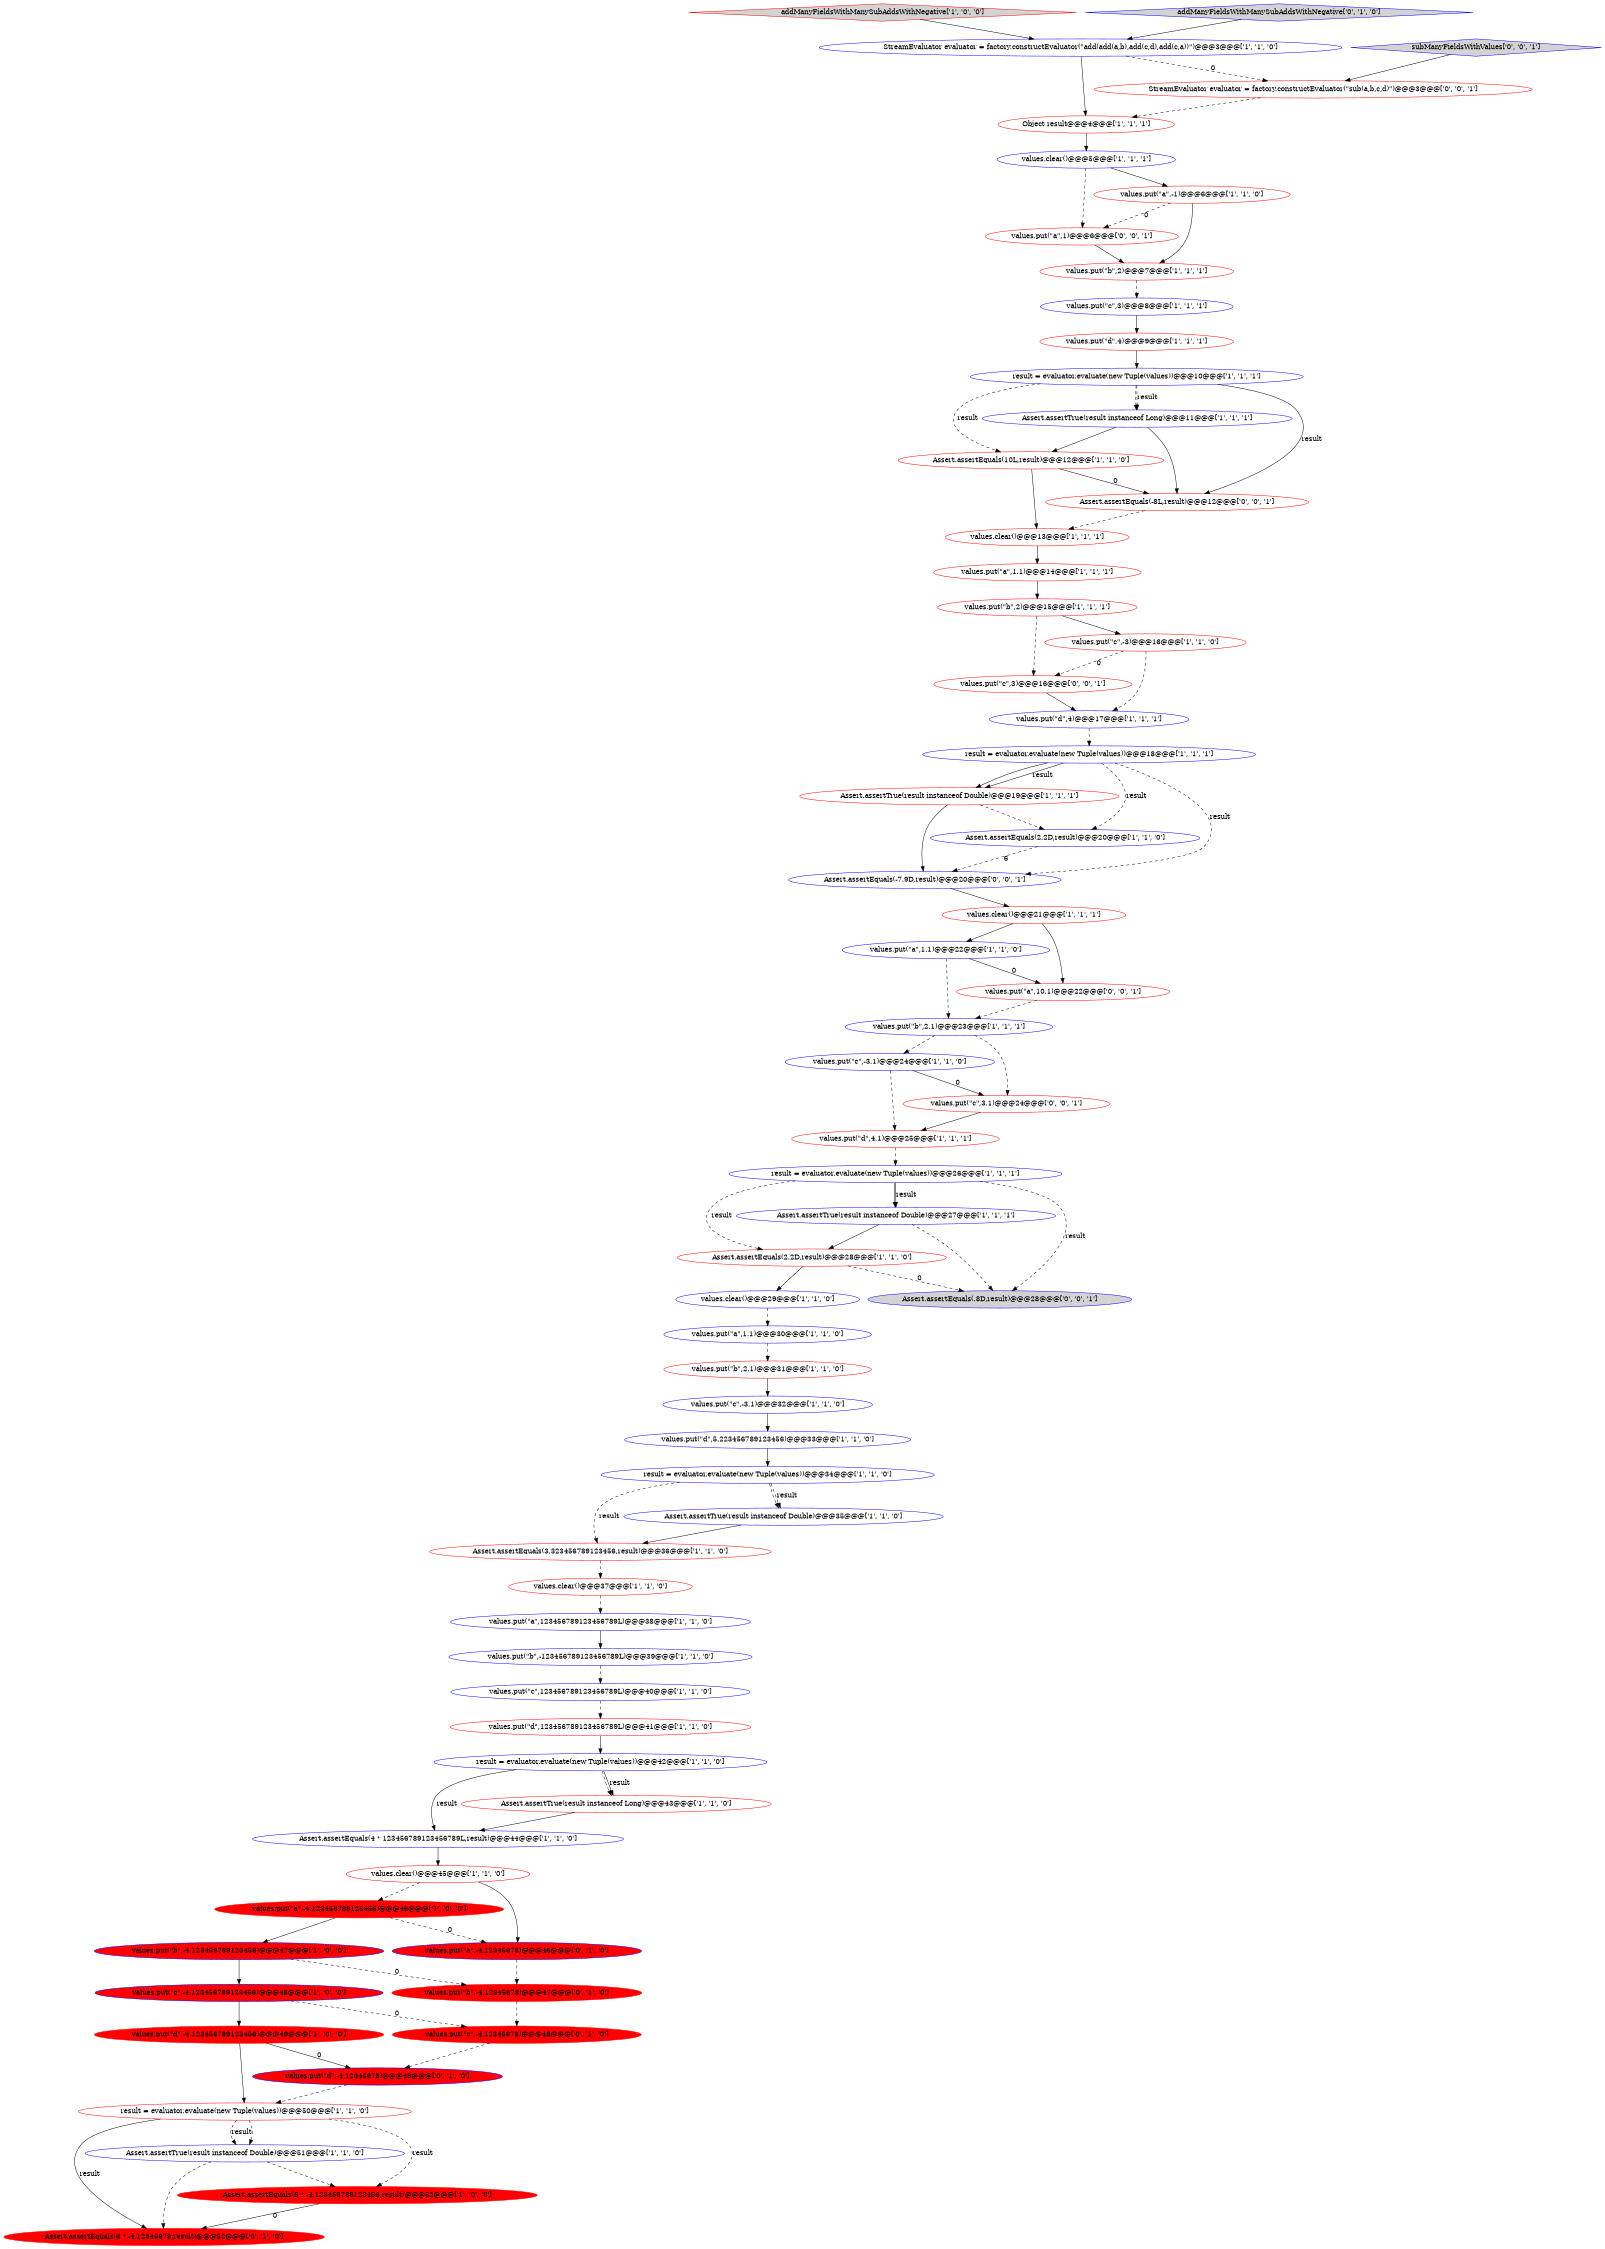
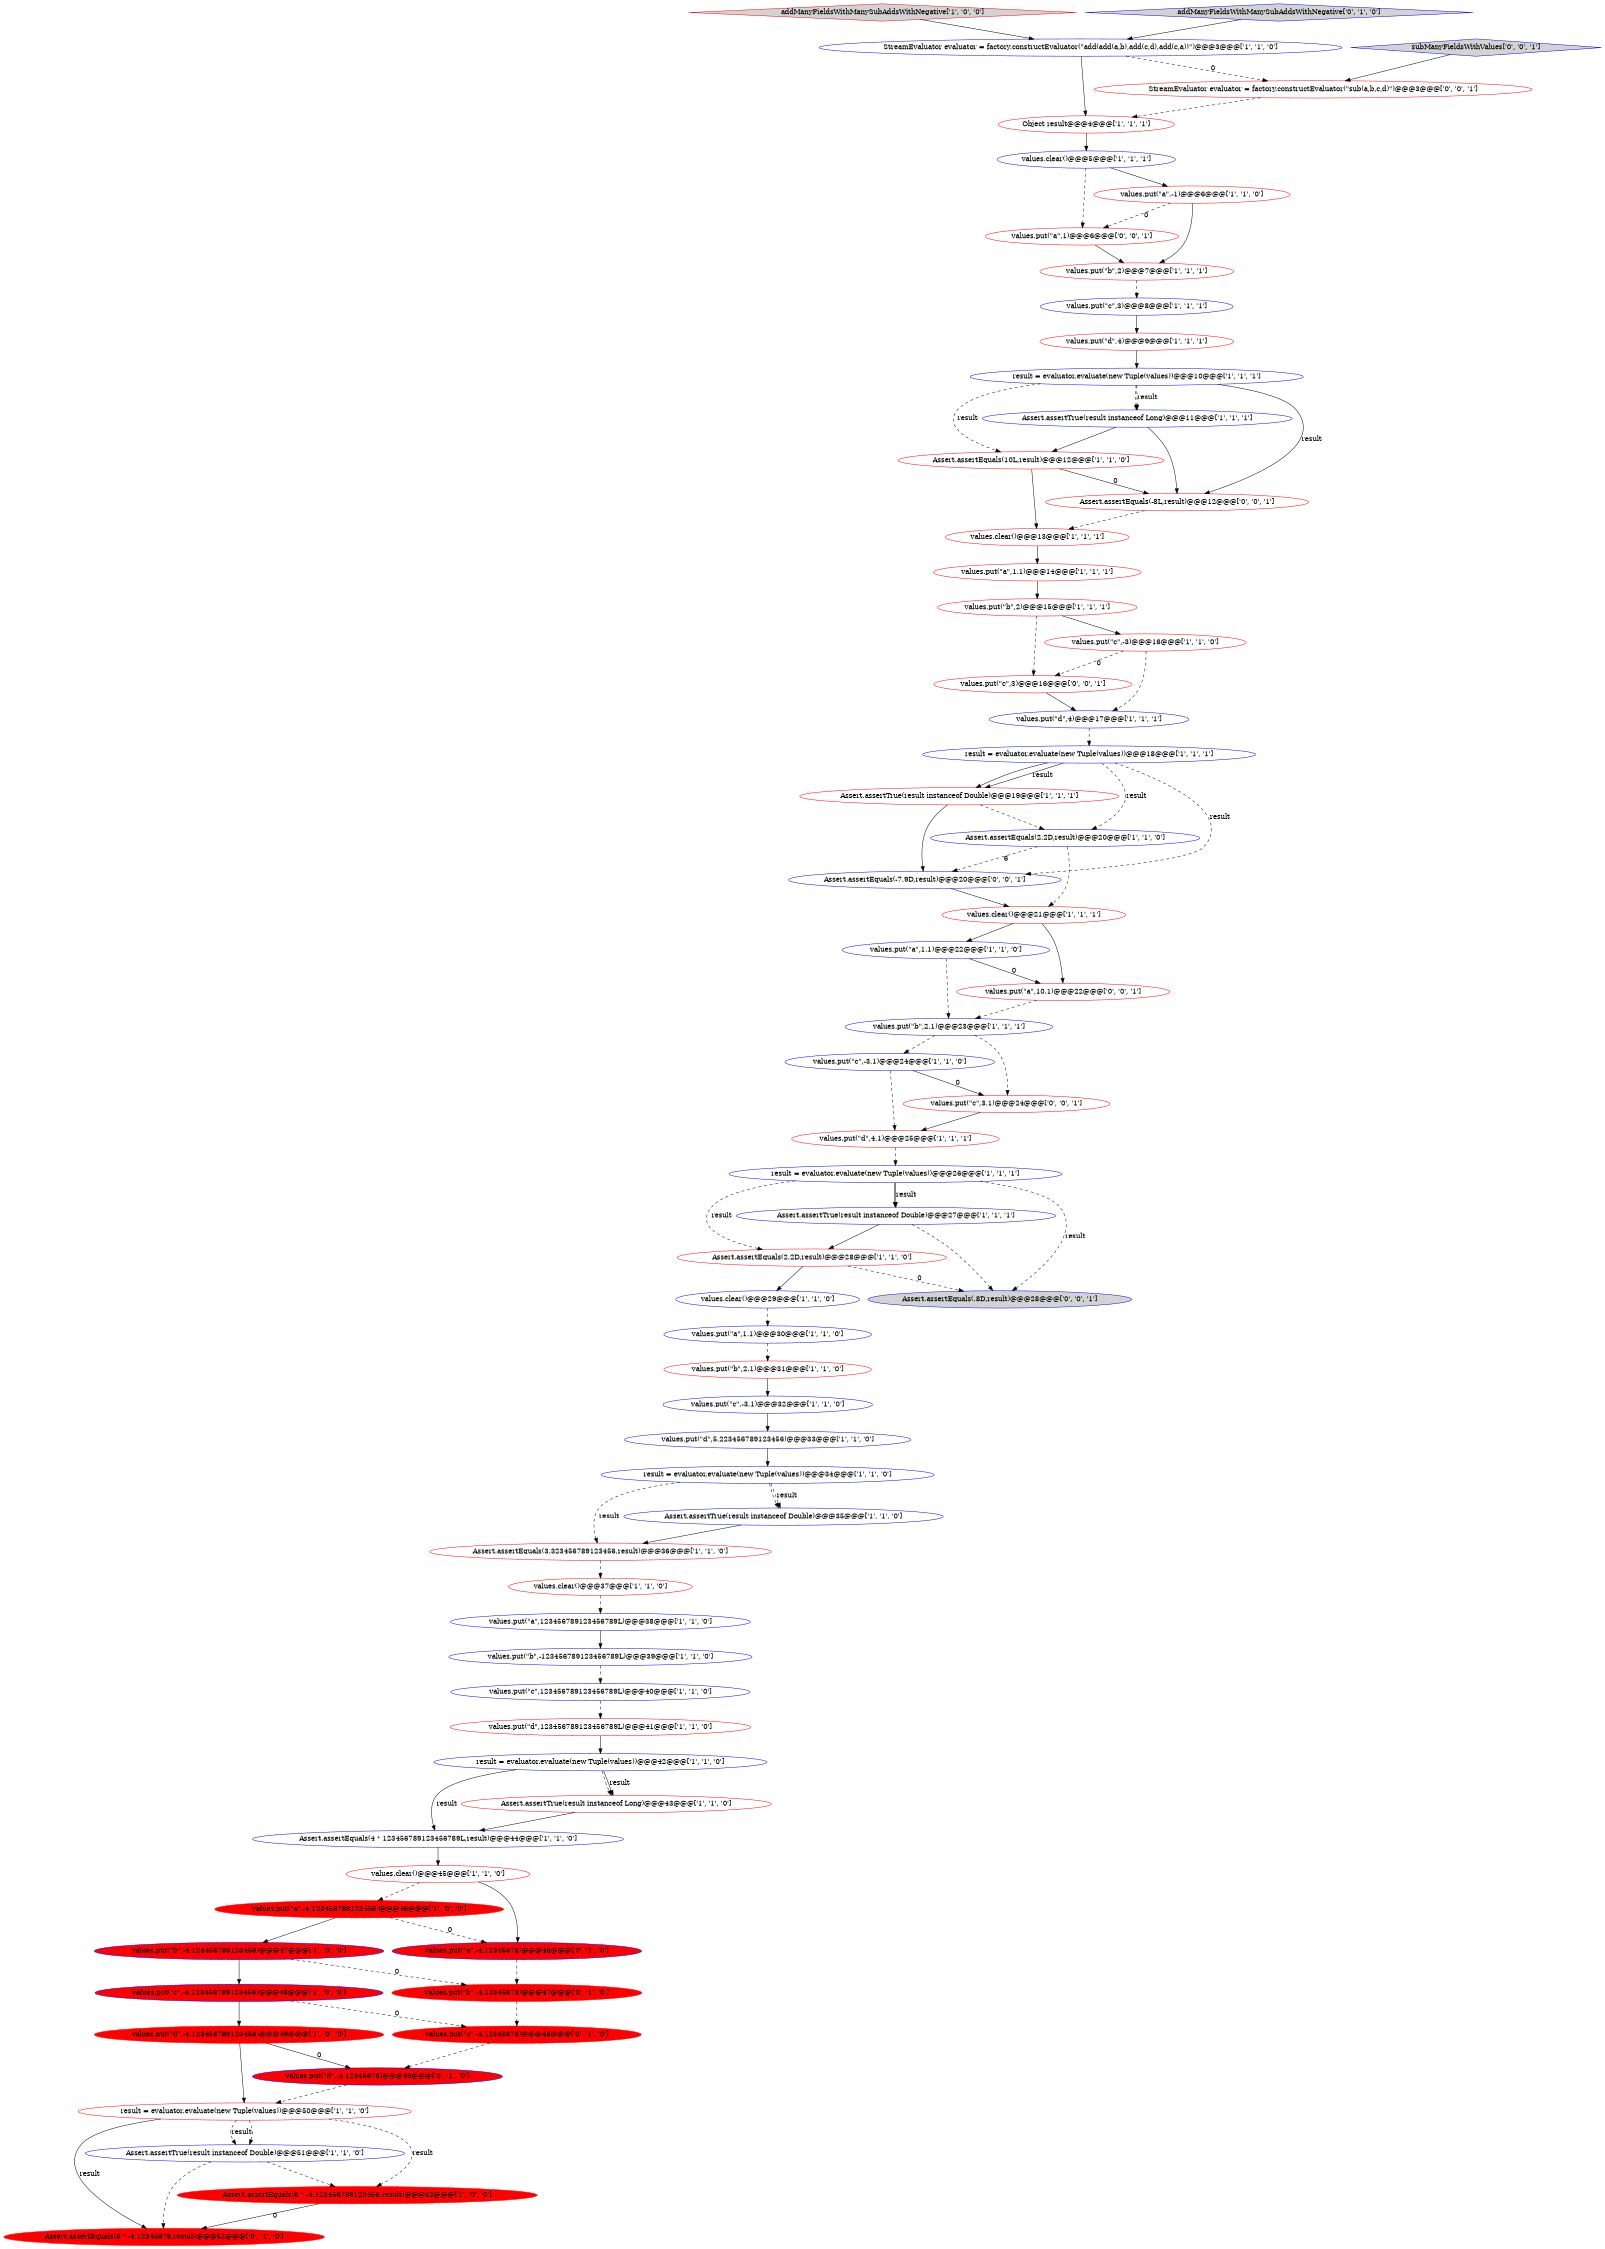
edge "Assert.assertEquals(2.2D,result)@@@20@@@['1', '1', '0']" -> "values.clear()@@@21@@@['1', '1', '1']": added
